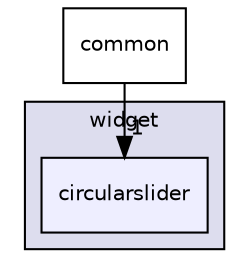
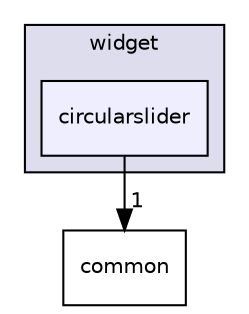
edge "common" -> "circularslider": reversed
